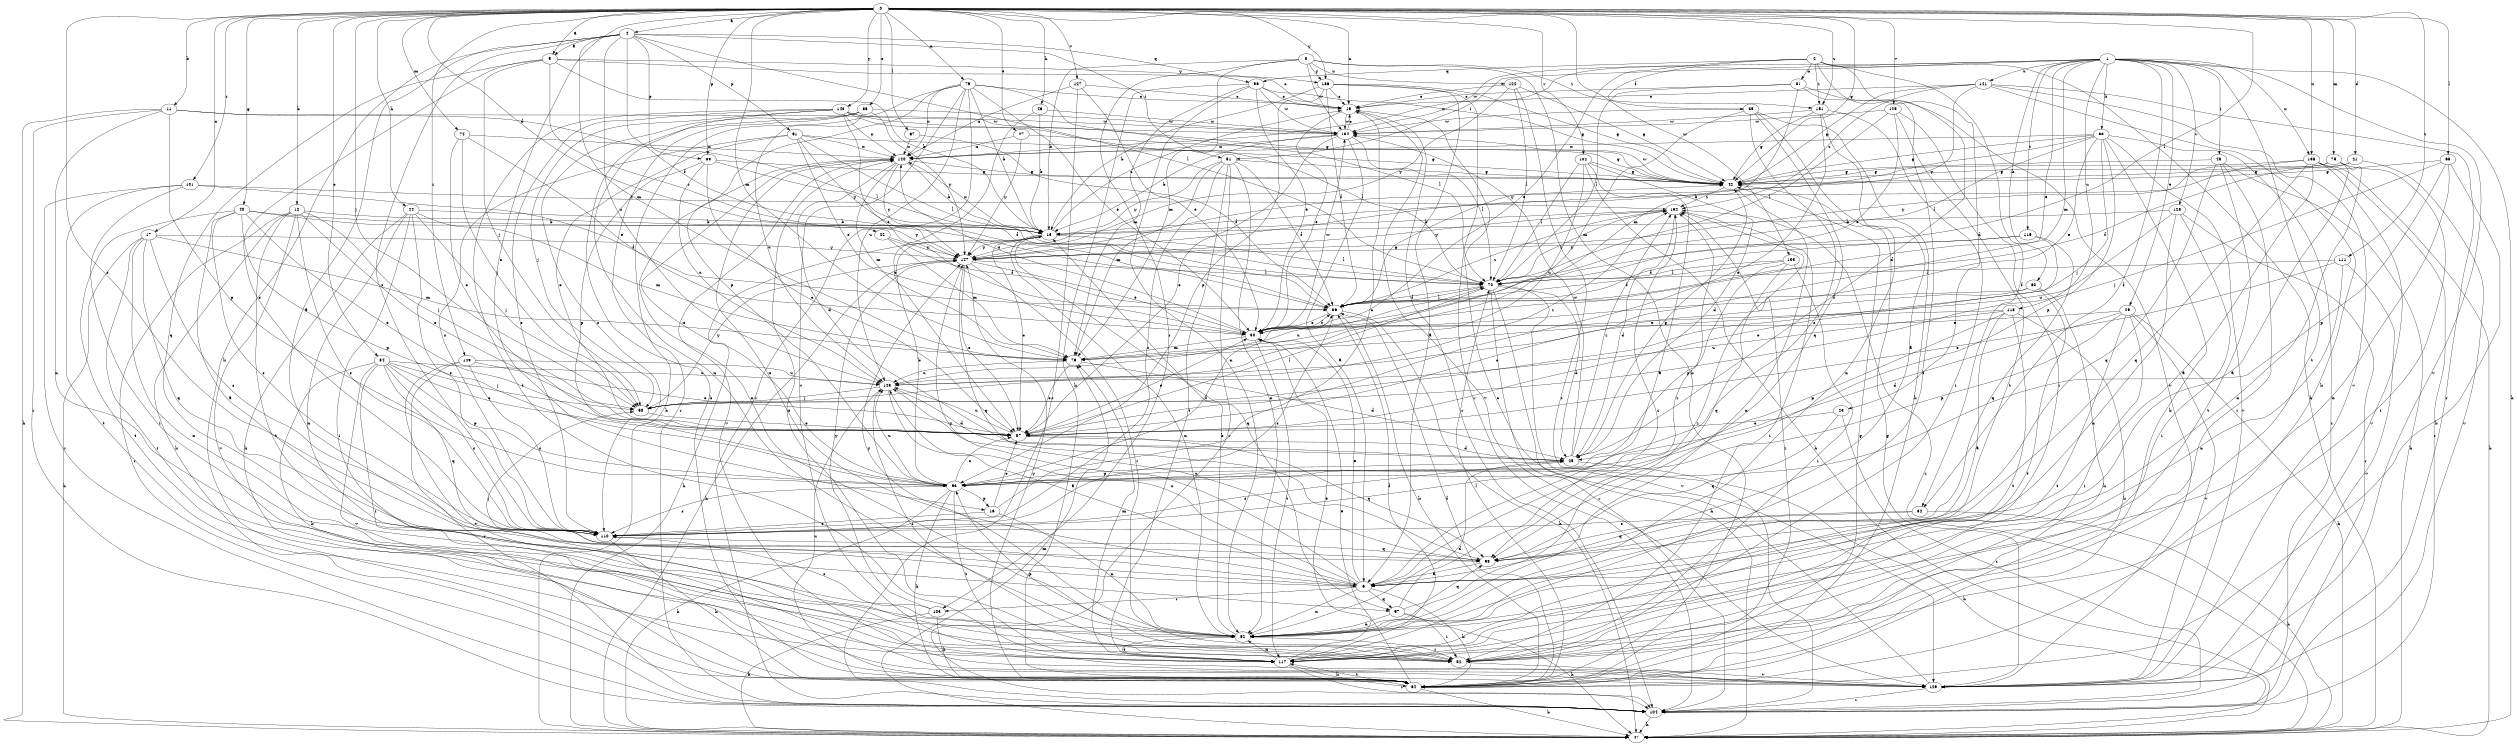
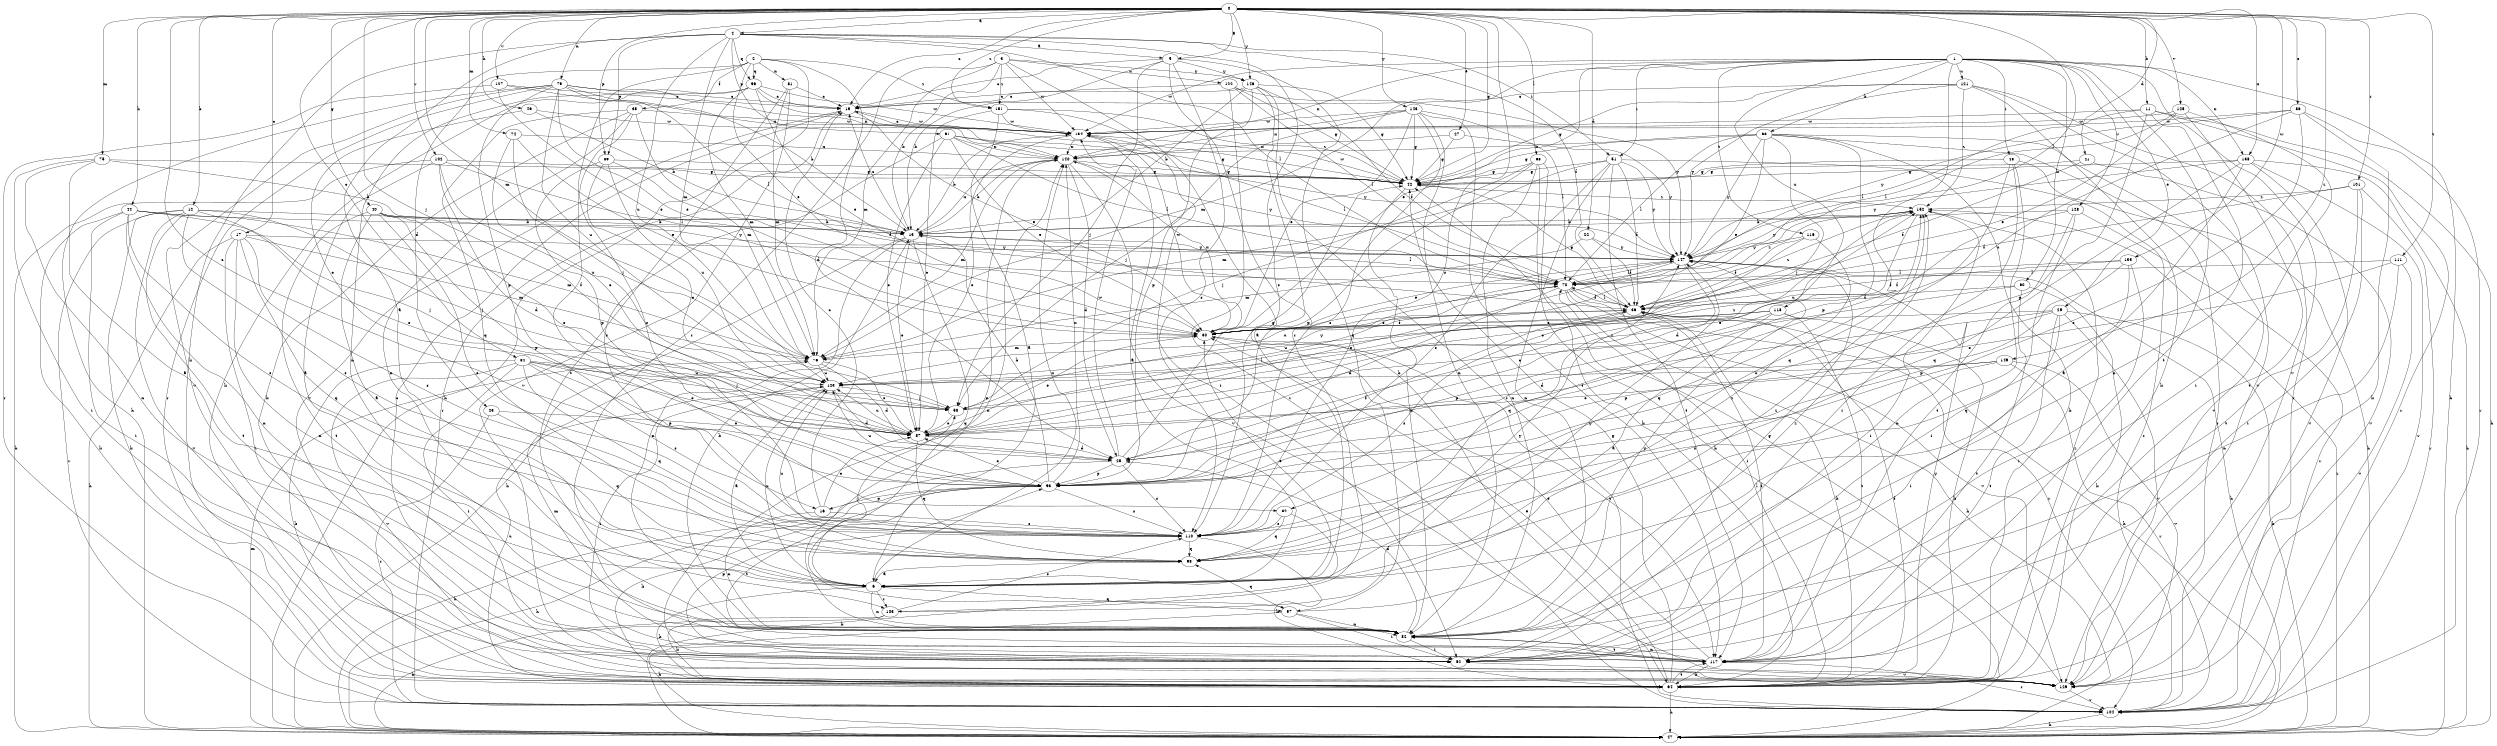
node "186": label "186" -> "146"
edge "81" -> "70": removed, label "l"
node "67": removed
edge "151" -> "42": label "g" -> "z"
edge "5" -> "36": now "5" -> "103"
edge "68" -> "47": added, label "h"
